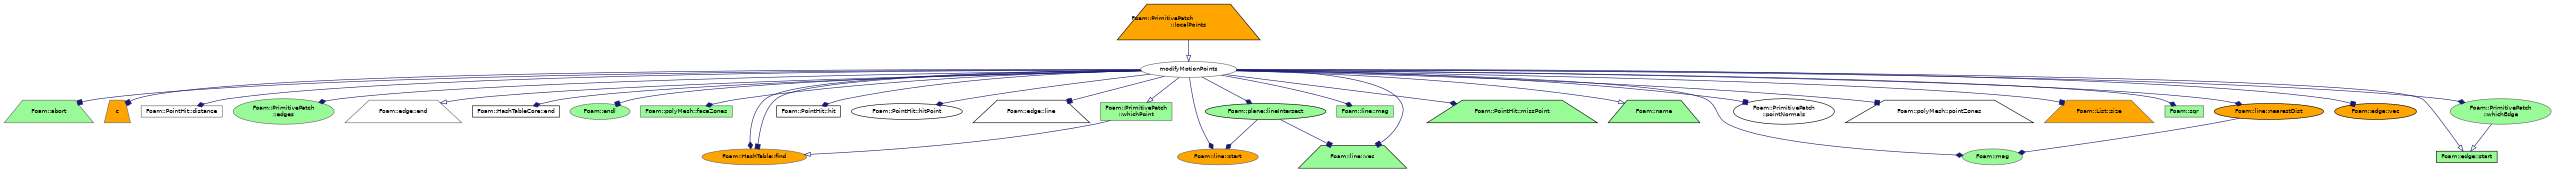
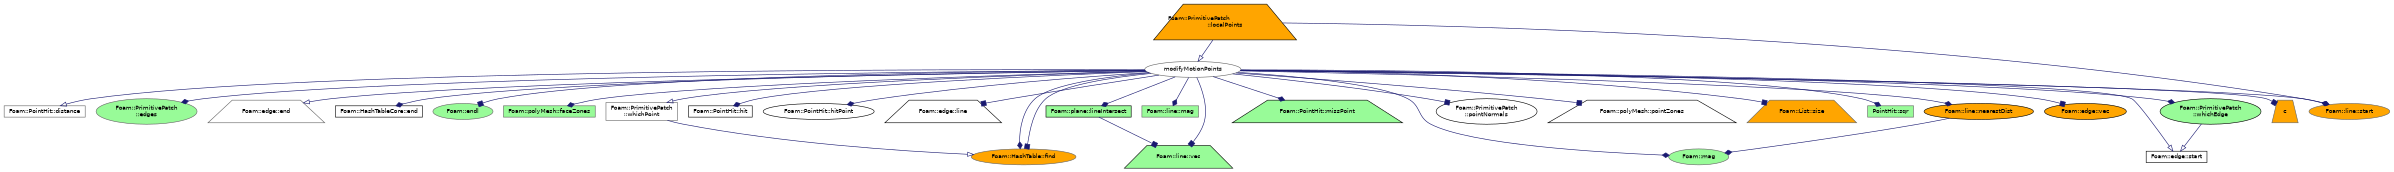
edge "modifyMotionPoints" -> "Foam::PointHit::distance": arrowhead diamond -> onormal
node "Foam::abort": removed
node "Foam::PrimitivePatch ::whichPoint": fillcolor palegreen -> white
node "Foam::plane::lineIntersect": shape ellipse -> box
node "Foam::name": removed
node "Foam::sqr": label "Foam::sqr" -> "PointHit::sqr"
node "Foam::PrimitivePatch ::whichEdge": color gray40 -> black
edge "Foam::plane::lineIntersect" -> "Foam::line::start": now "Foam::PrimitivePatch ::localPoints" -> "Foam::line::start"
node "Foam::edge::start": fillcolor palegreen -> white
